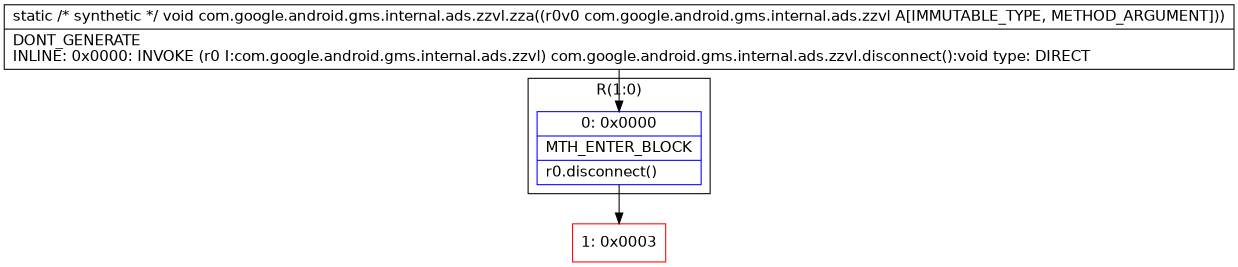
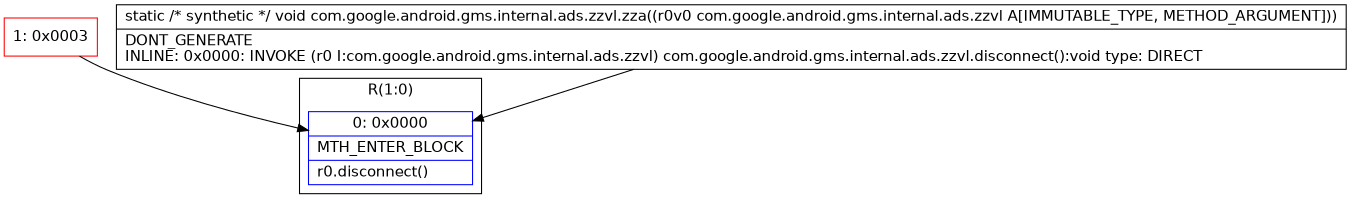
edge "0: 0x0000" -> "1: 0x0003": reversed
